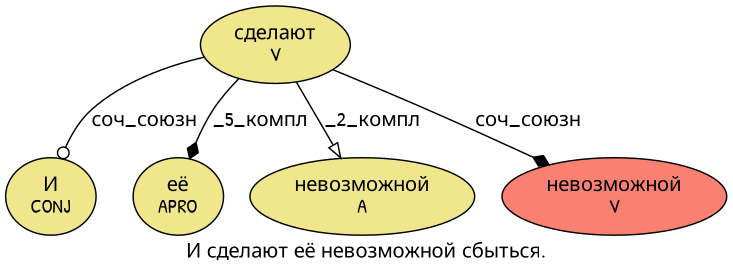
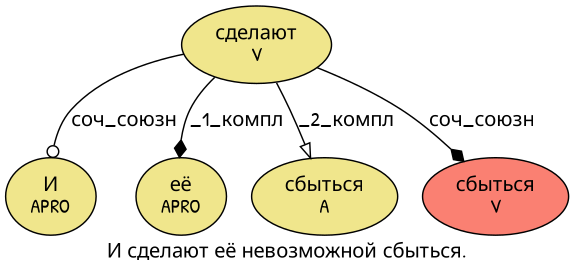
edge "сделают V" -> "её APRO": label "_5_компл" -> "_1_компл"
node "И CONJ": label "И CONJ" -> "И APRO"
node "невозможной A": label "невозможной A" -> "сбыться A"
node "невозможной V": label "невозможной V" -> "сбыться V"
